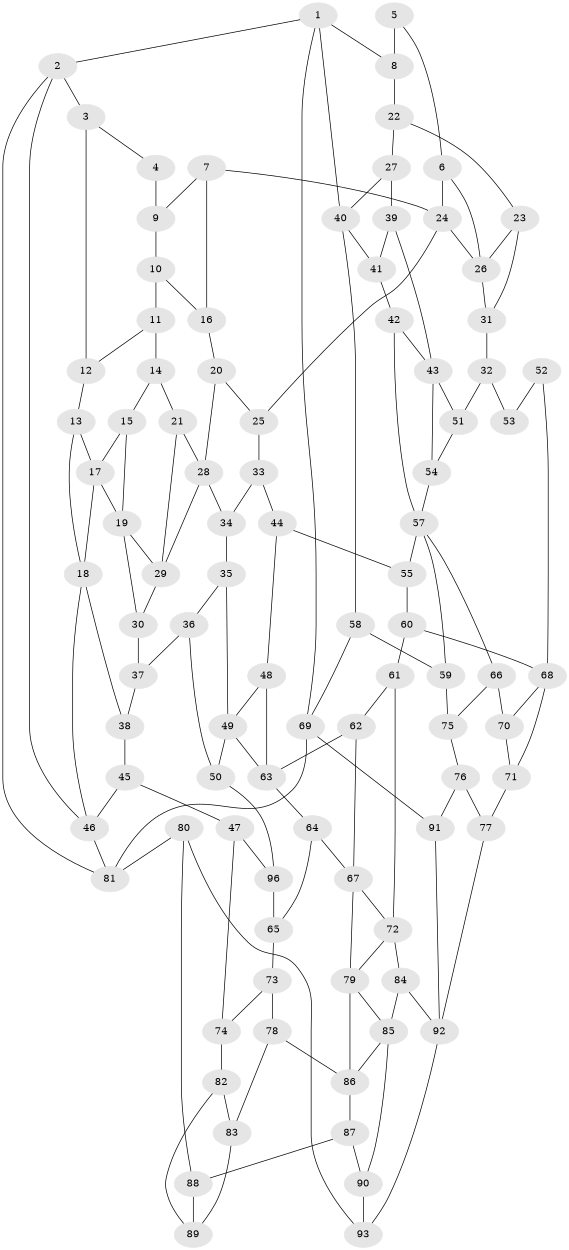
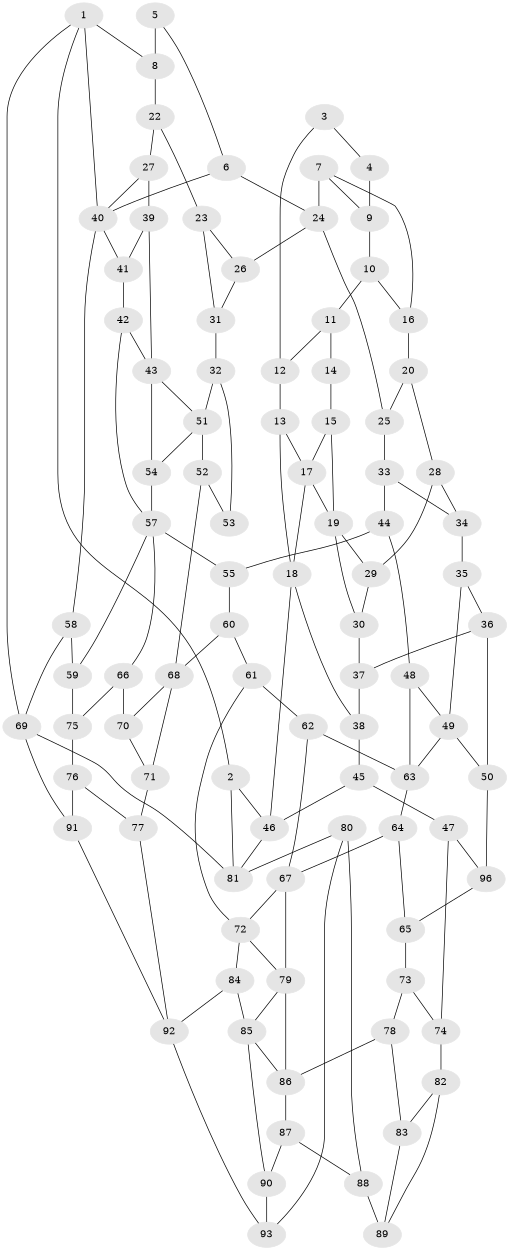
edge "2" -- "3": removed
edge "6" -- "26": now "6" -- "40"
node "21": removed
edge "51" -- "52": added
